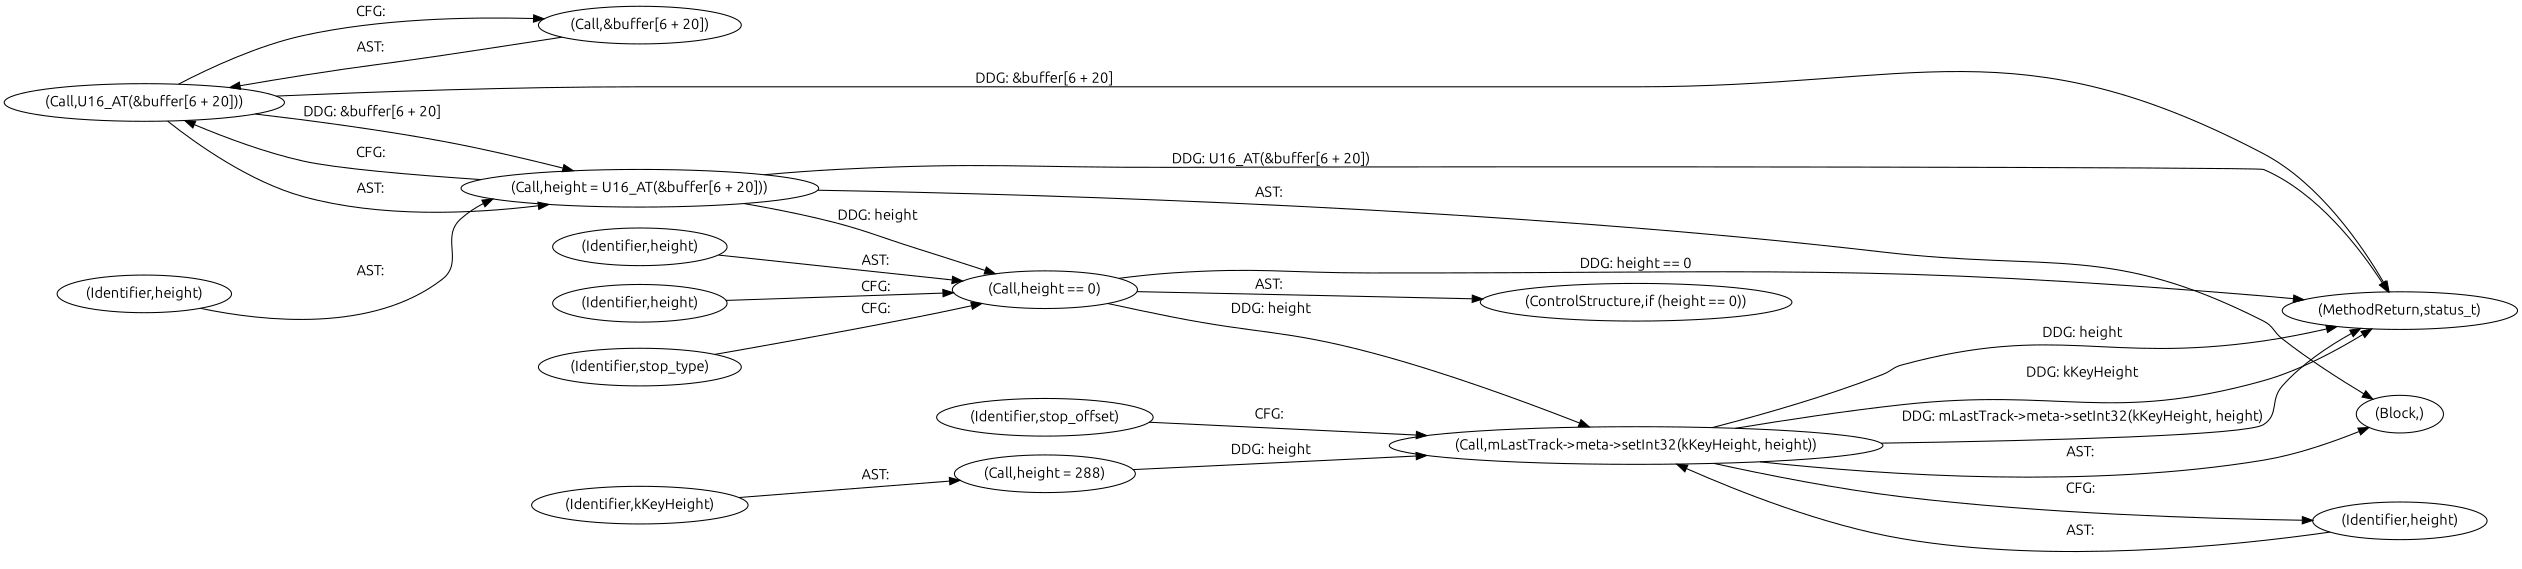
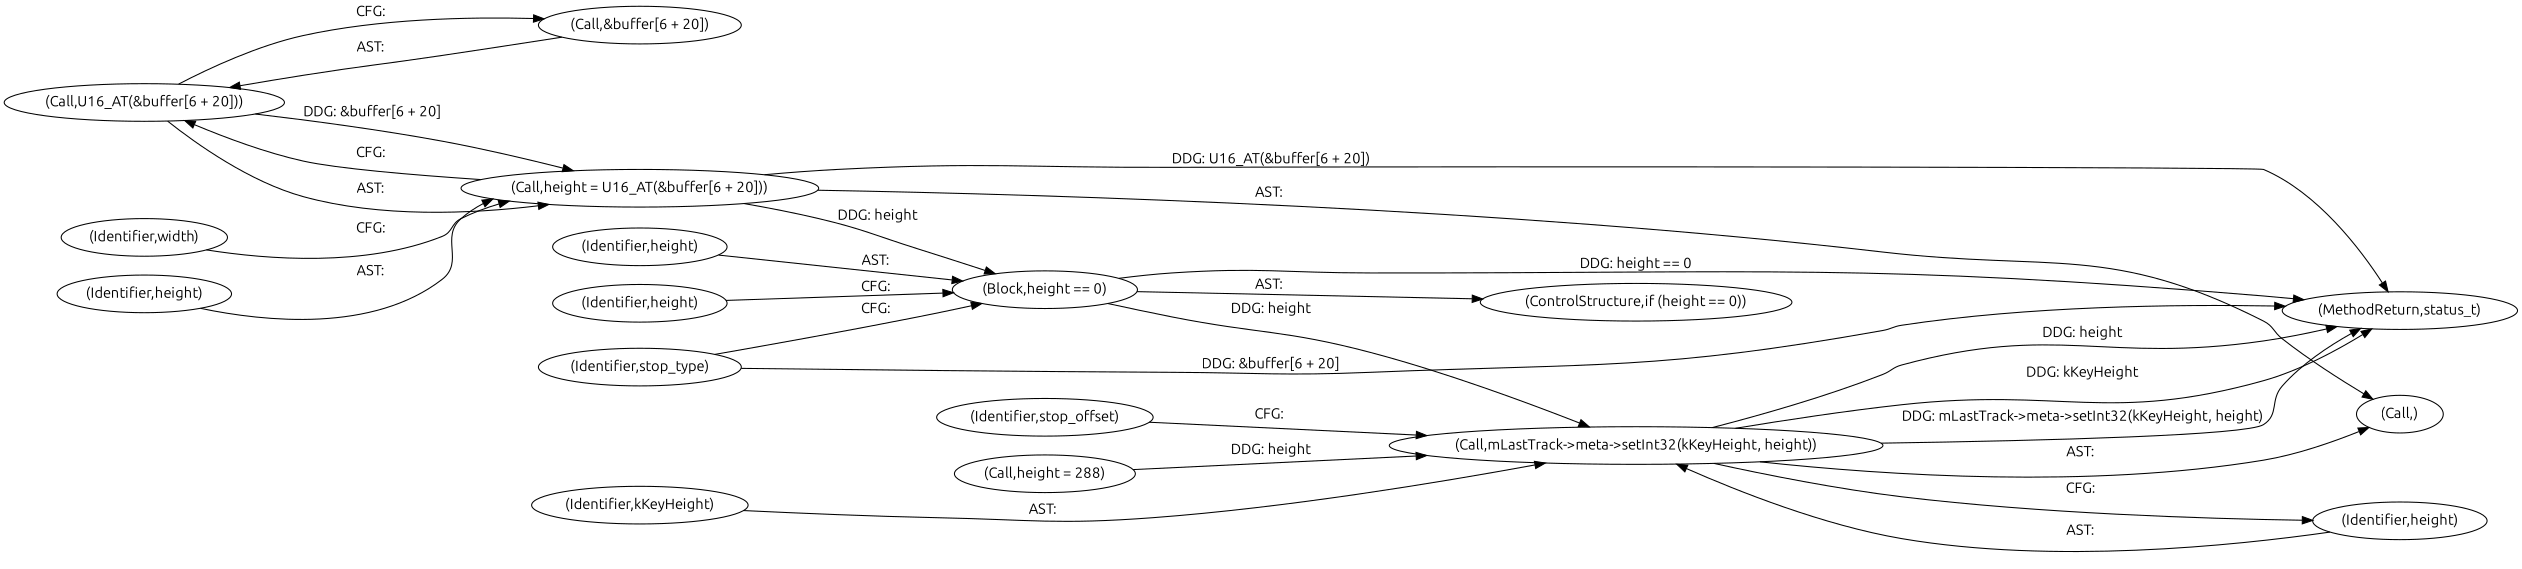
edge "(Call,U16_AT(&buffer[6 + 20]))" -> "(MethodReturn,status_t)": now "(Identifier,stop_type)" -> "(MethodReturn,status_t)"
node "(Identifier,width)": added
node "(Call,height == 0)": label "(Call,height == 0)" -> "(Block,height == 0)"
node "(Block,)": label "(Block,)" -> "(Call,)"
edge "(Identifier,kKeyHeight)" -> "(Call,height = 288)": now "(Identifier,kKeyHeight)" -> "(Call,mLastTrack->meta->setInt32(kKeyHeight, height))"
